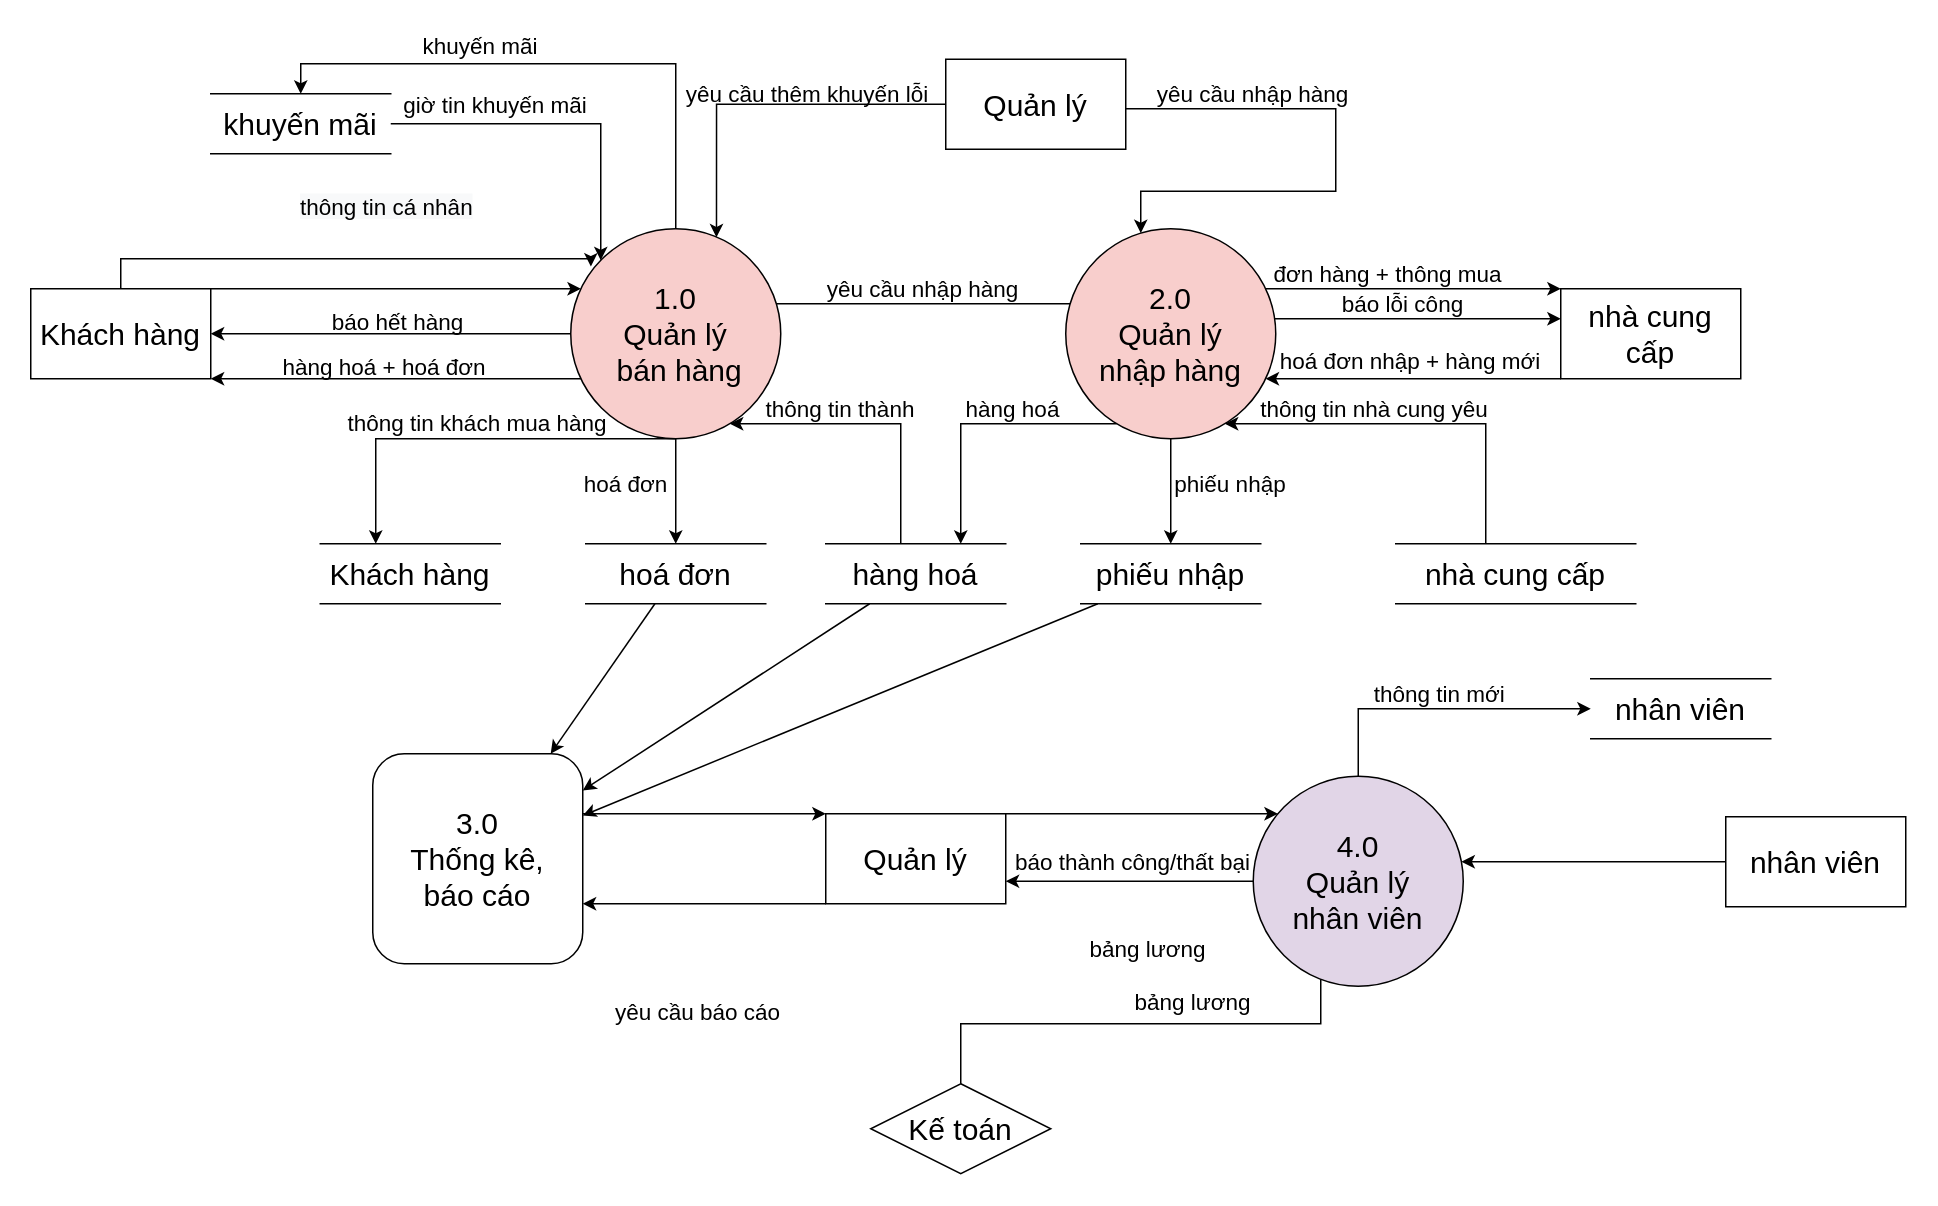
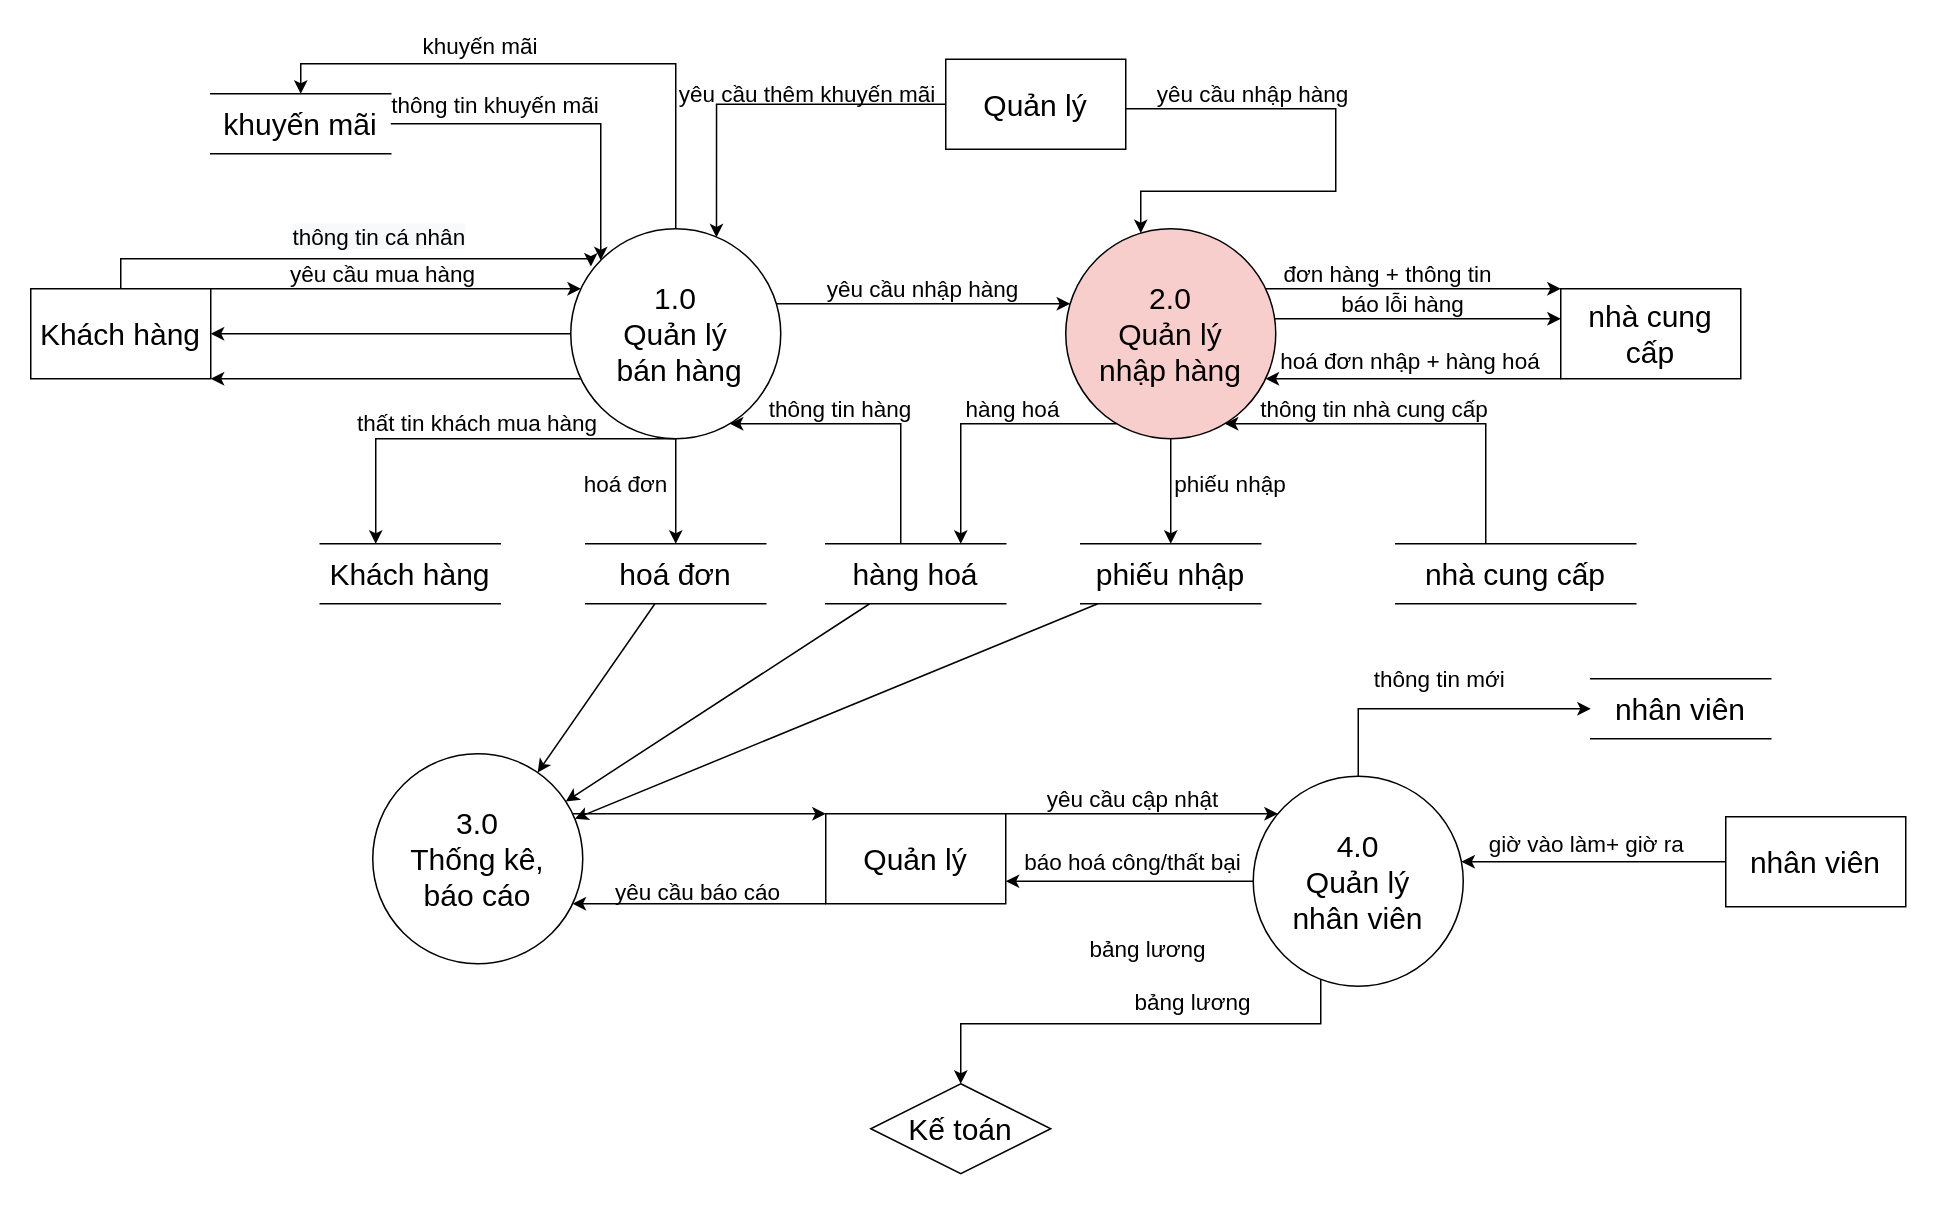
node "yêu cầu thêm khuyến lỗi": label "yêu cầu thêm khuyến lỗi" -> "yêu cầu thêm khuyến mãi"
node "giờ tin khuyến mãi": label "giờ tin khuyến mãi" -> "thông tin khuyến mãi"
node "thông tin cá nhân": moved (391, 206) -> (383, 236)
node "yêu cầu mua hàng": added
node "đơn hàng + thông mua": label "đơn hàng + thông mua" -> "đơn hàng + thông tin"
edge "1.0 Quản lý bán hàng" -- "2.0 Quản lý nhập hàng": arrowhead none -> classic
node "báo lỗi công": label "báo lỗi công" -> "báo lỗi hàng"
node "báo hết hàng": removed
node "1.0 Quản lý bán hàng": fillcolor #f8cecc -> #ffffff
node "hoá đơn nhập + hàng mới": label "hoá đơn nhập + hàng mới" -> "hoá đơn nhập + hàng hoá"
node "hàng hoá + hoá đơn": removed
node "thông tin thành": label "thông tin thành" -> "thông tin hàng"
node "thông tin nhà cung yêu": label "thông tin nhà cung yêu" -> "thông tin nhà cung cấp"
node "thông tin khách mua hàng": label "thông tin khách mua hàng" -> "thất tin khách mua hàng"
node "thông tin mới": moved (1440, 694) -> (1440, 679)
node "yêu cầu cập nhật": added
node "giờ vào làm+ giờ ra": added
node "3.0 Thống kê, báo cáo": shape rounded rectangle -> ellipse
node "báo thành công/thất bại": label "báo thành công/thất bại" -> "báo hoá công/thất bại"
node "4.0 Quản lý nhân viên": fillcolor #e1d5e7 -> #ffffff
node "yêu cầu báo cáo": moved (698, 1012) -> (698, 892)
edge "4.0 Quản lý nhân viên" -- "Kế toán": arrowhead none -> classic
